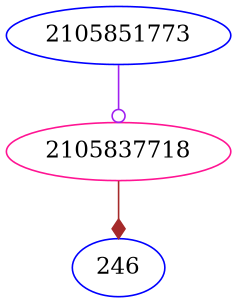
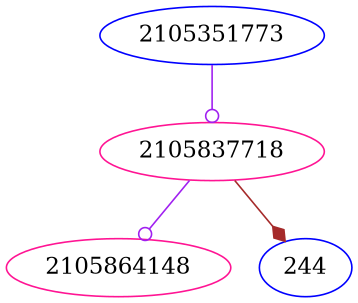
node "2105851773": label "2105851773" -> "2105351773"
node "2105864148": added
node "246": label "246" -> "244"
